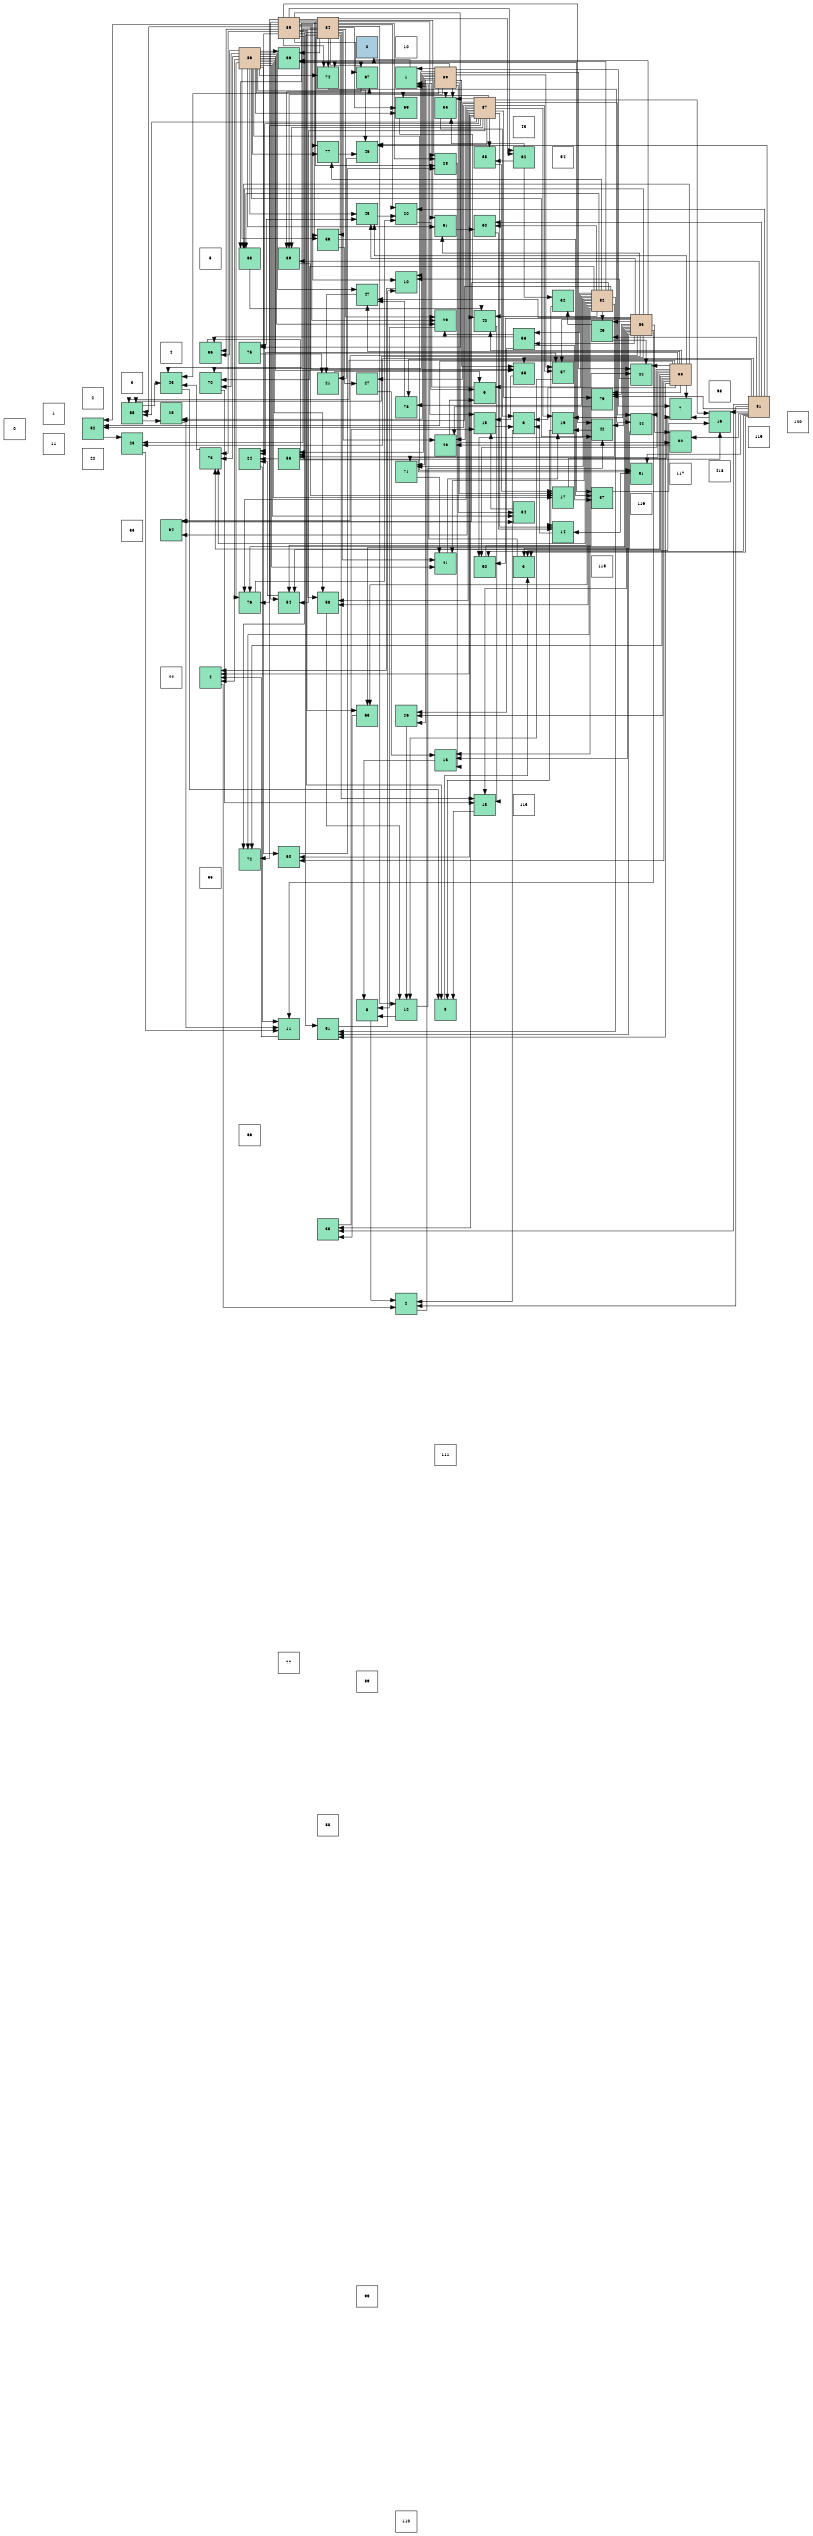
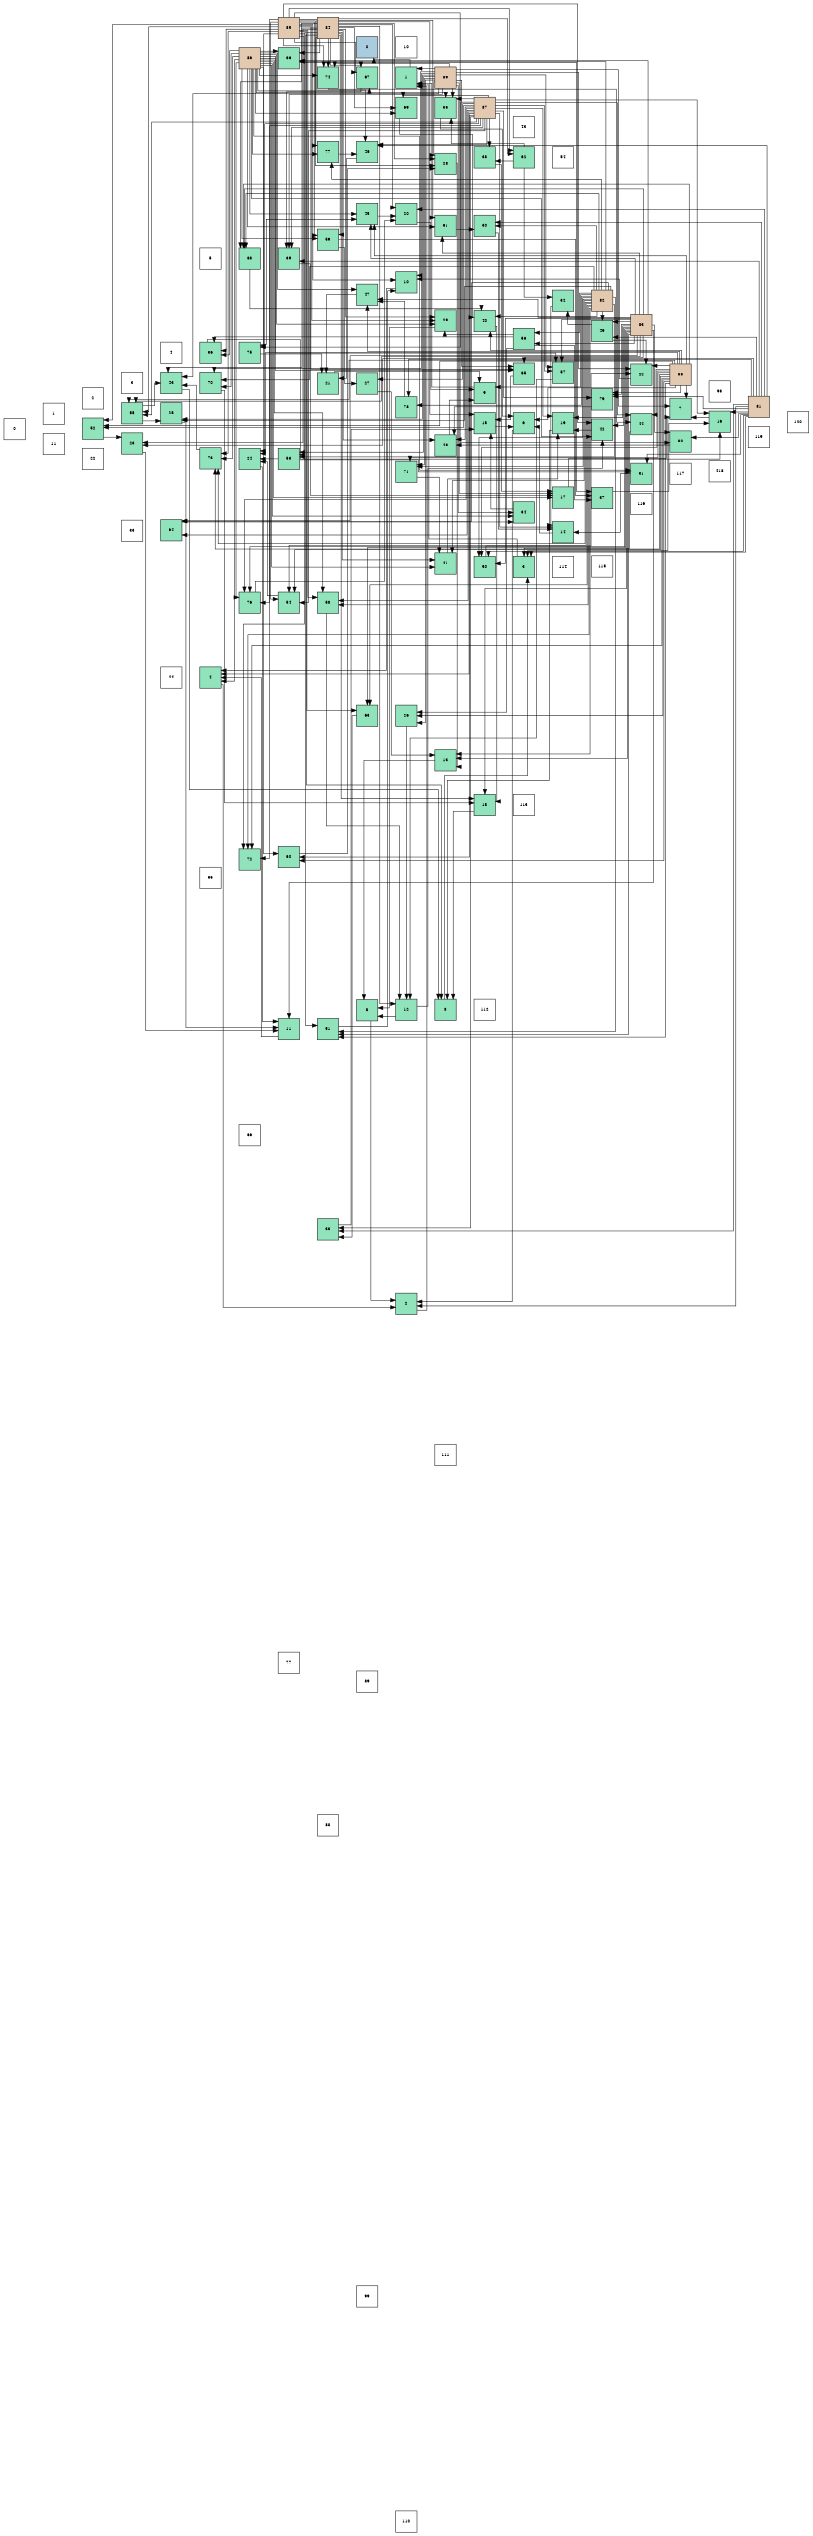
node "114": added
node "112": added
